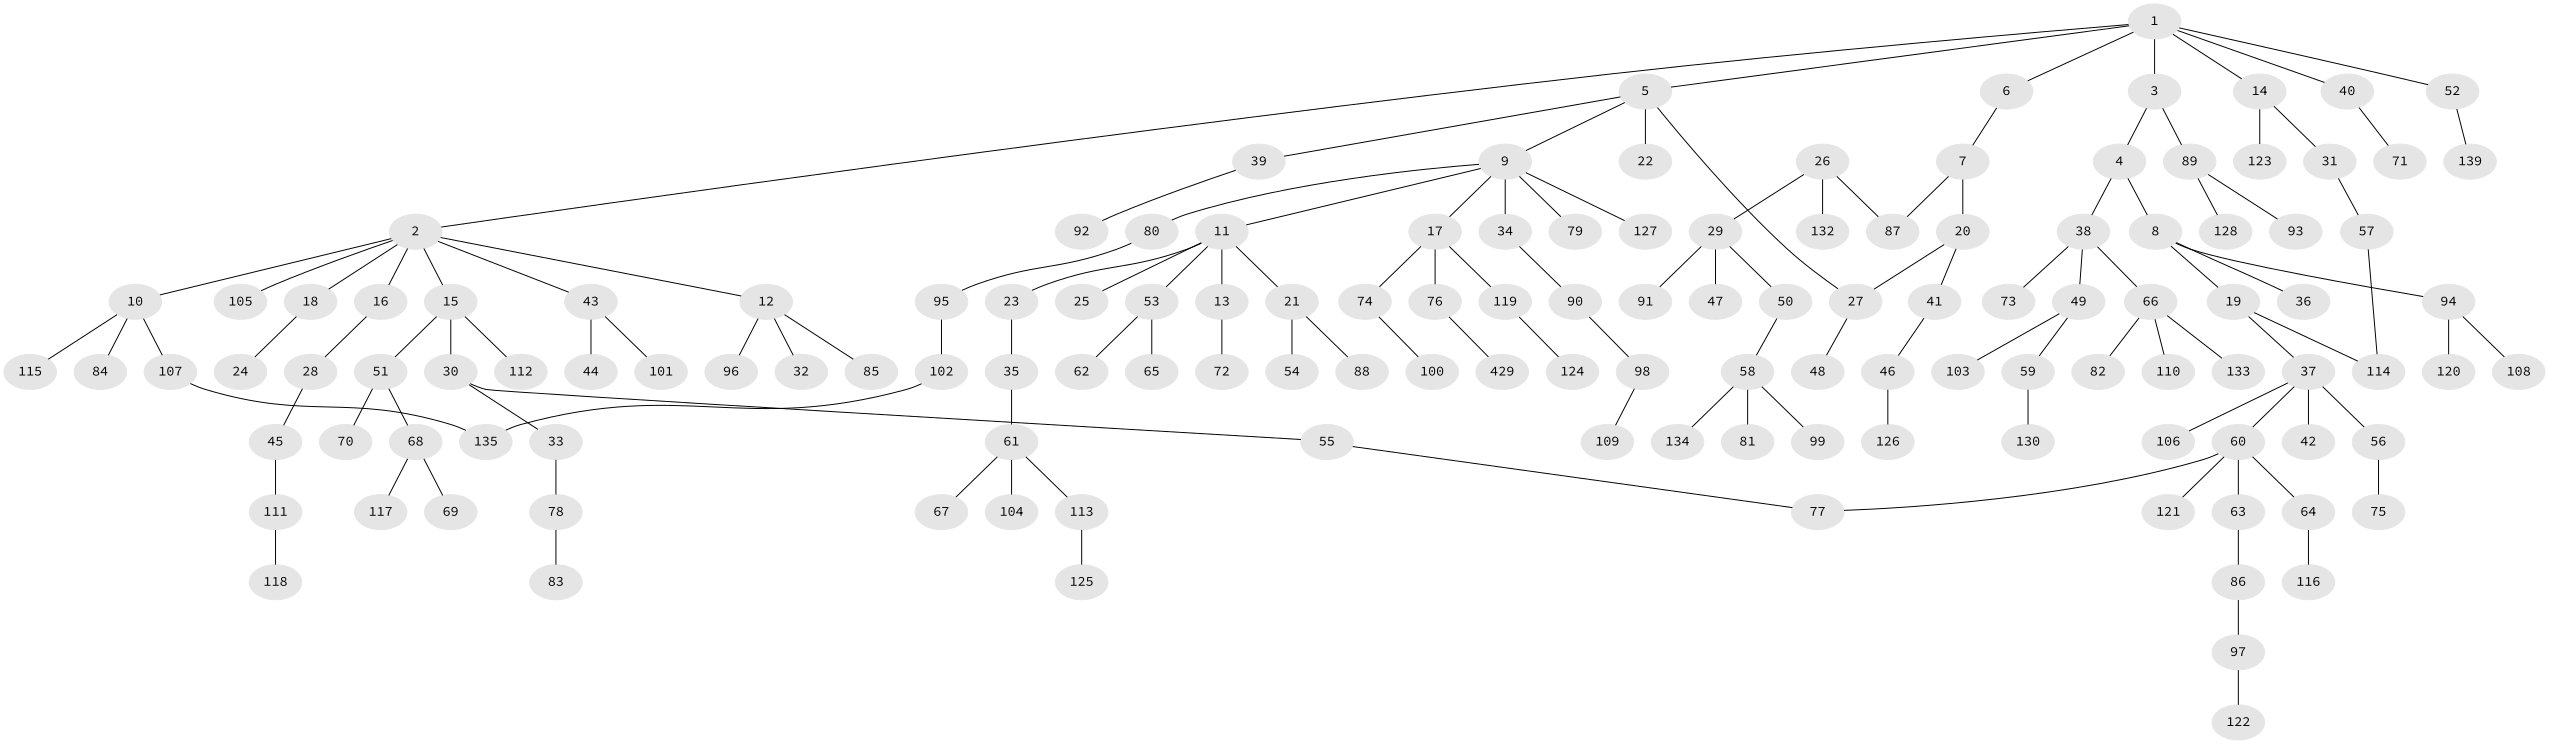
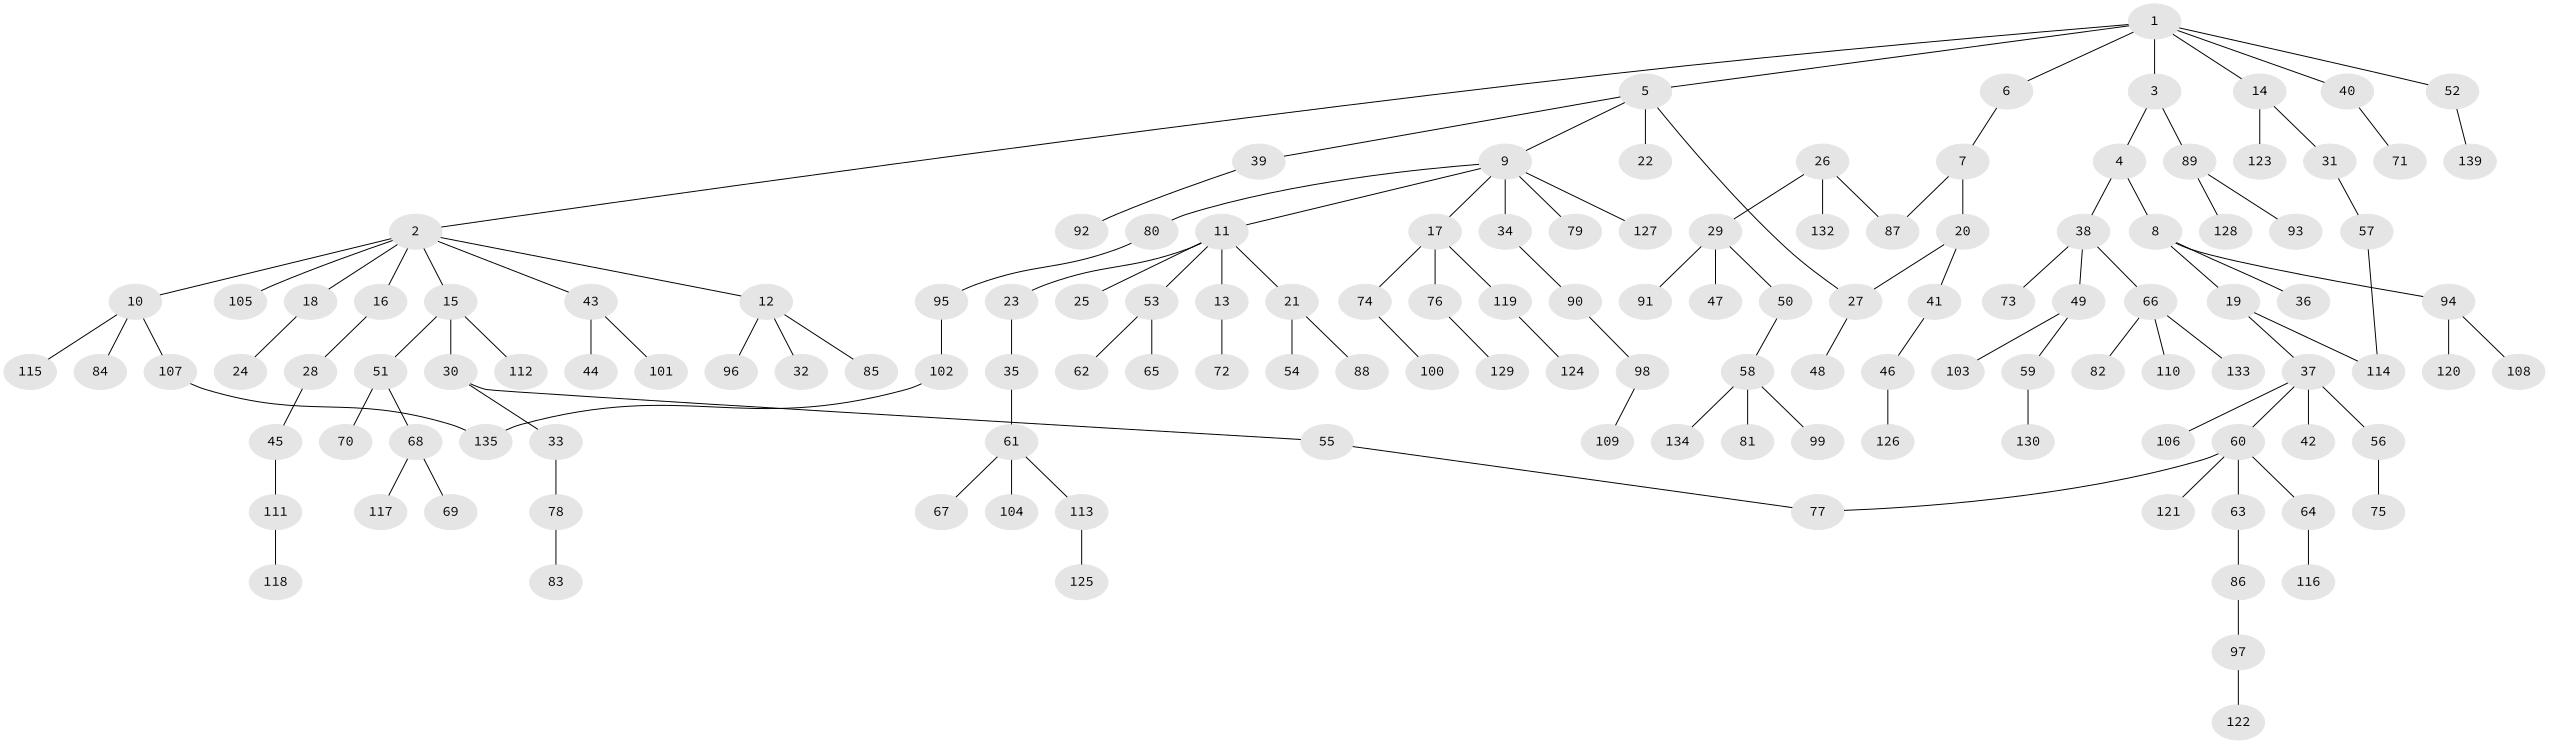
node "429": label "429" -> "129"
